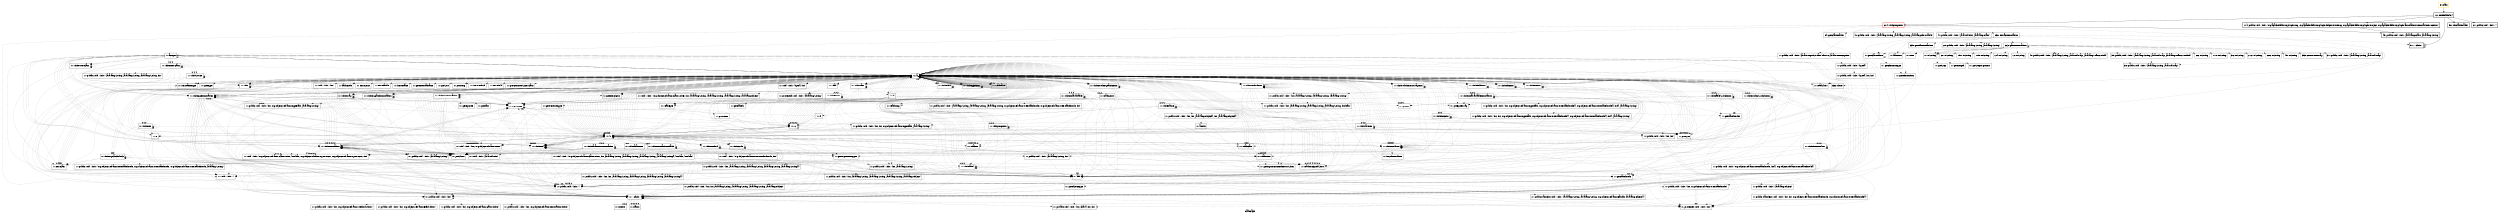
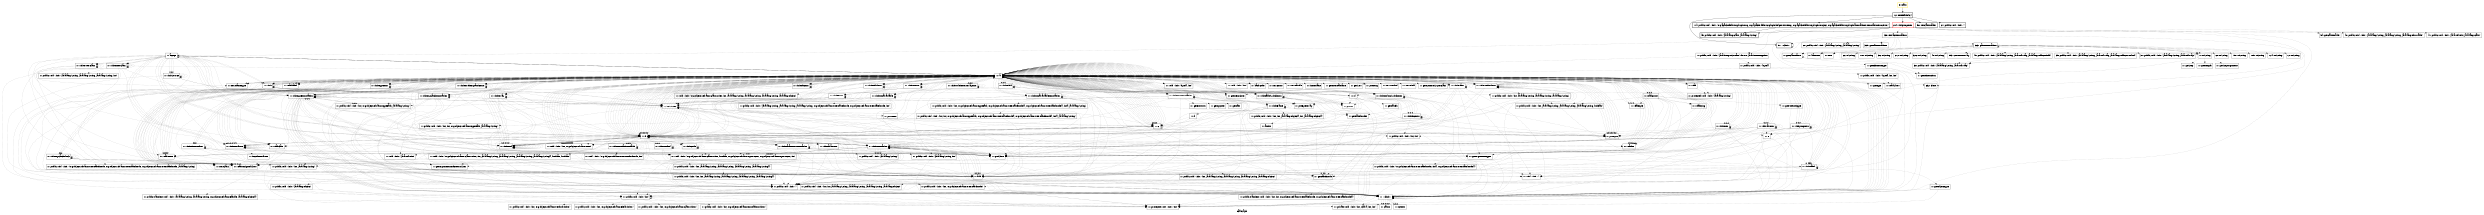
node "-1: getPrevious": added
